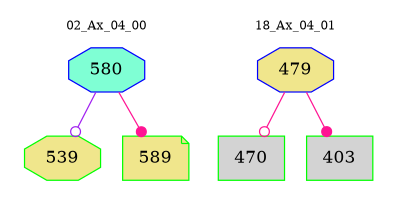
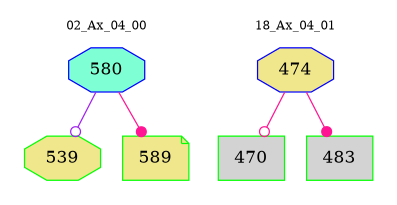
node "479": label "479" -> "474"
node "403": label "403" -> "483"
